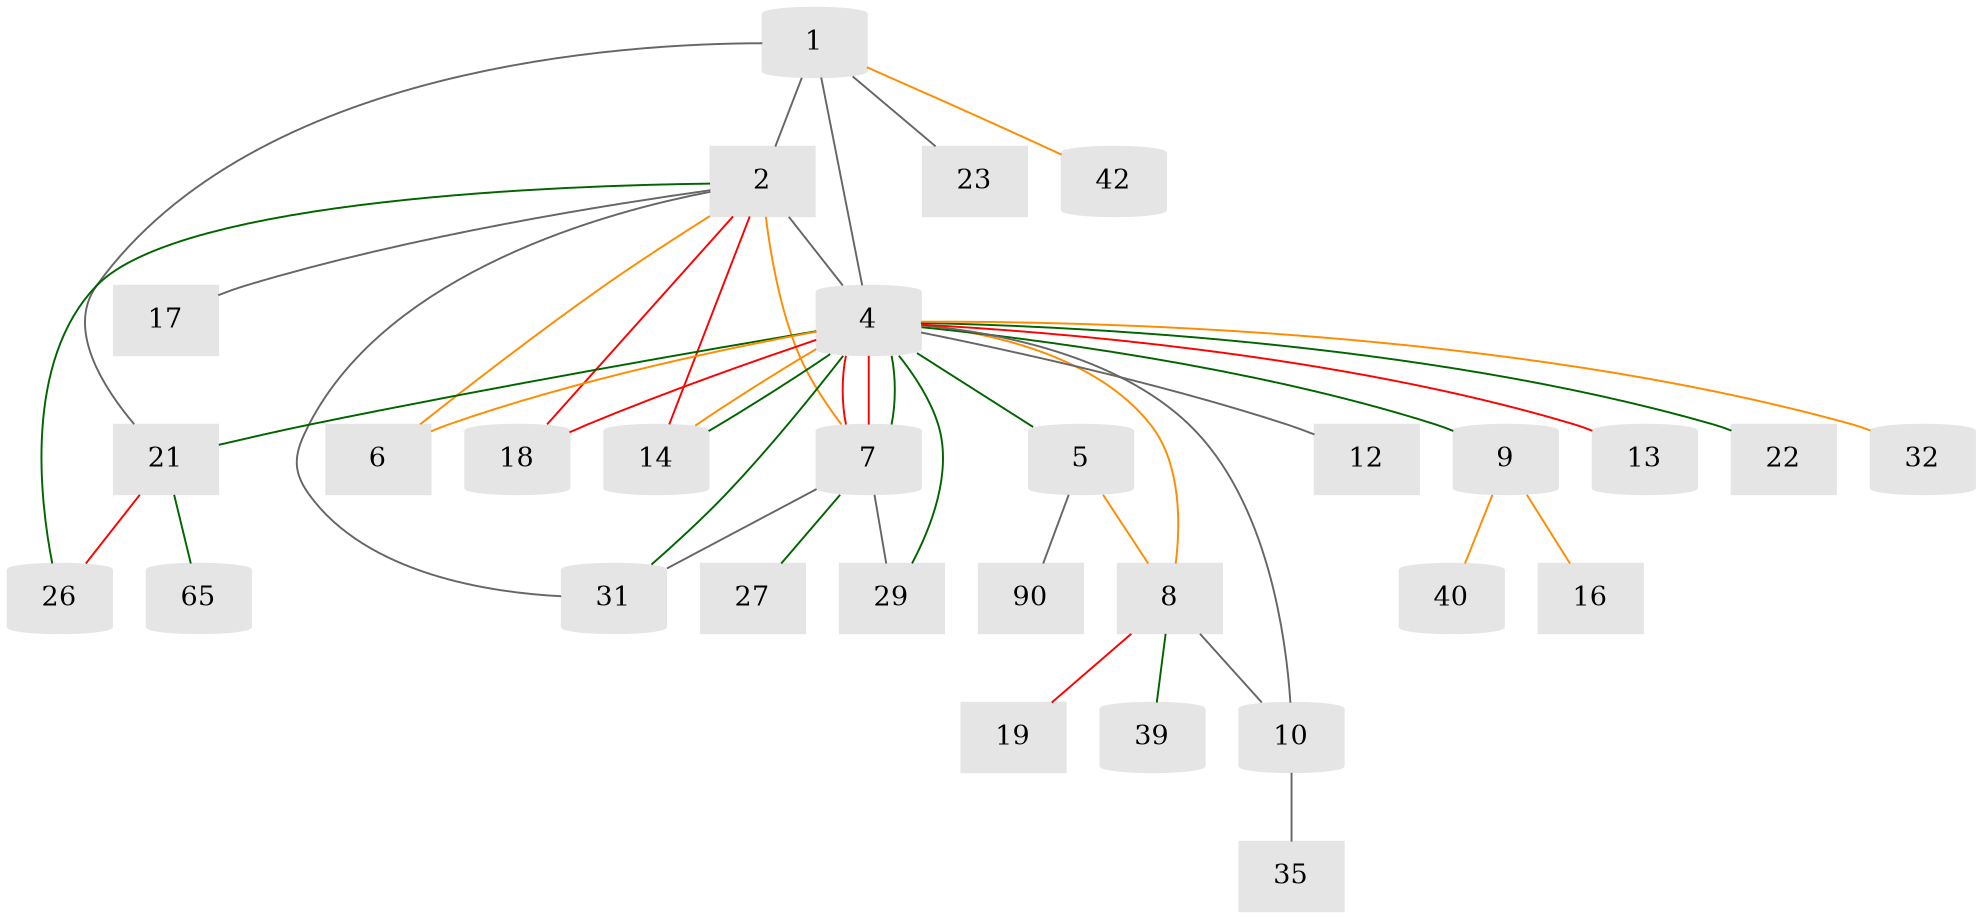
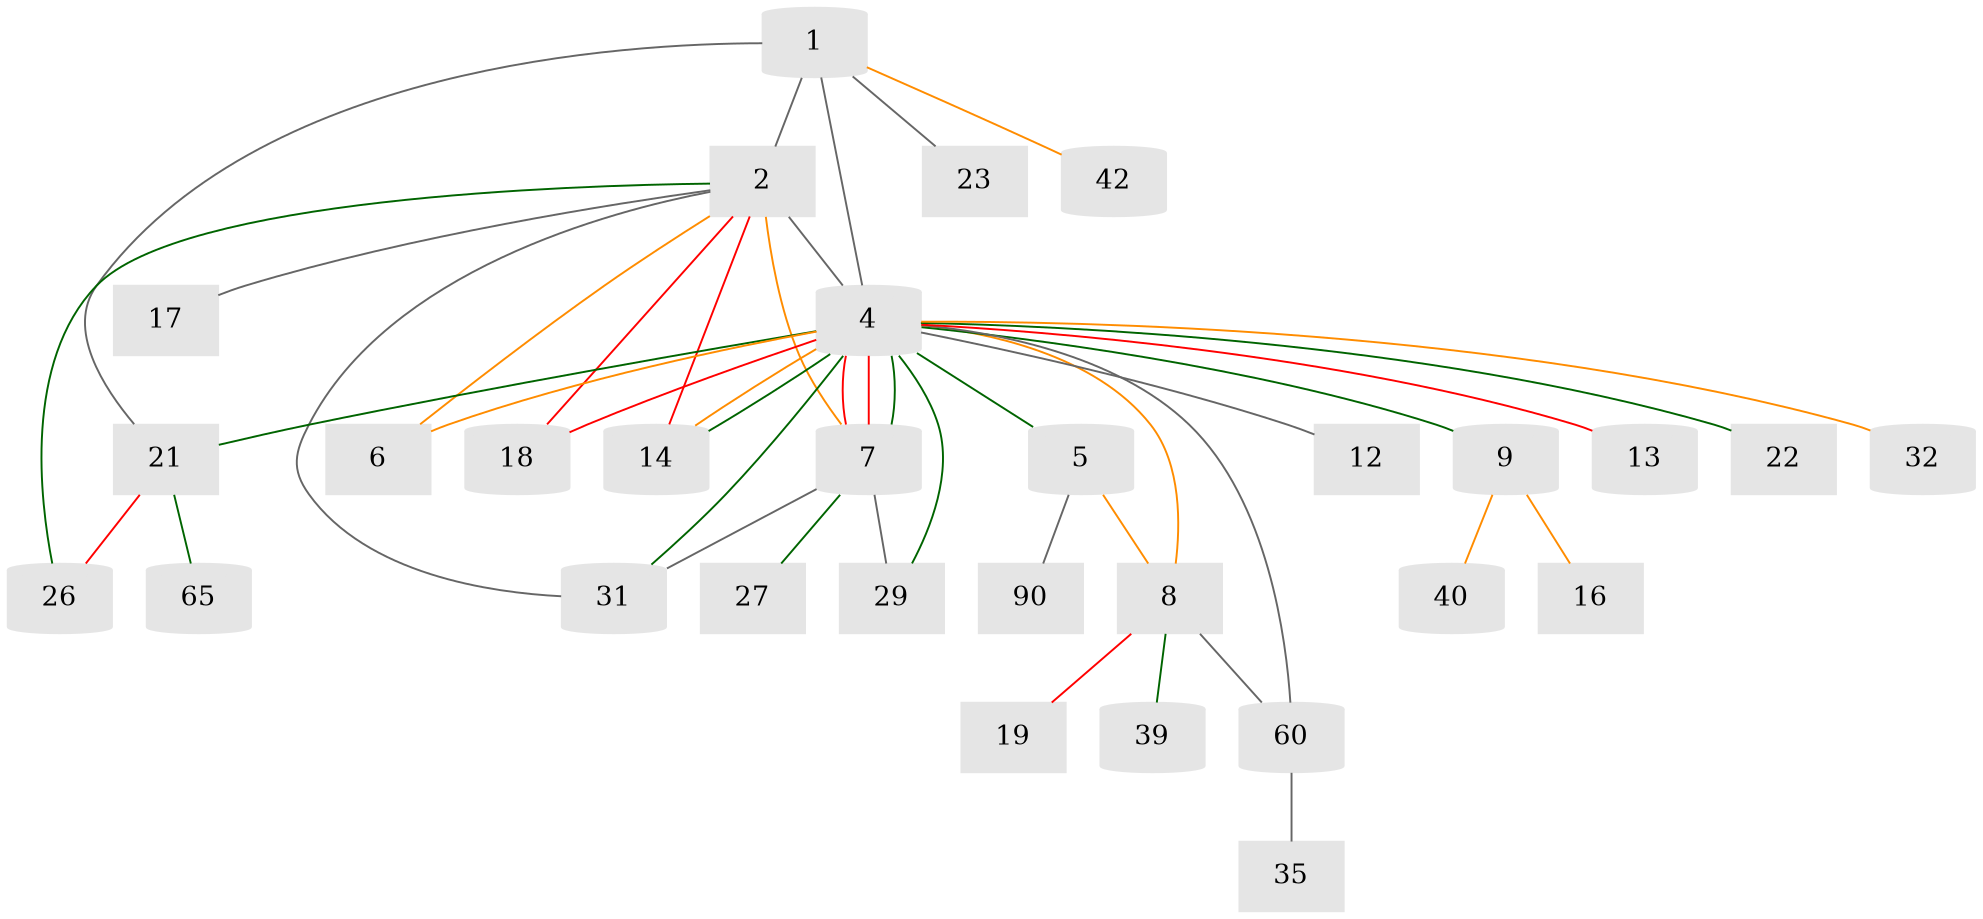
node "10": label "10" -> "60"
